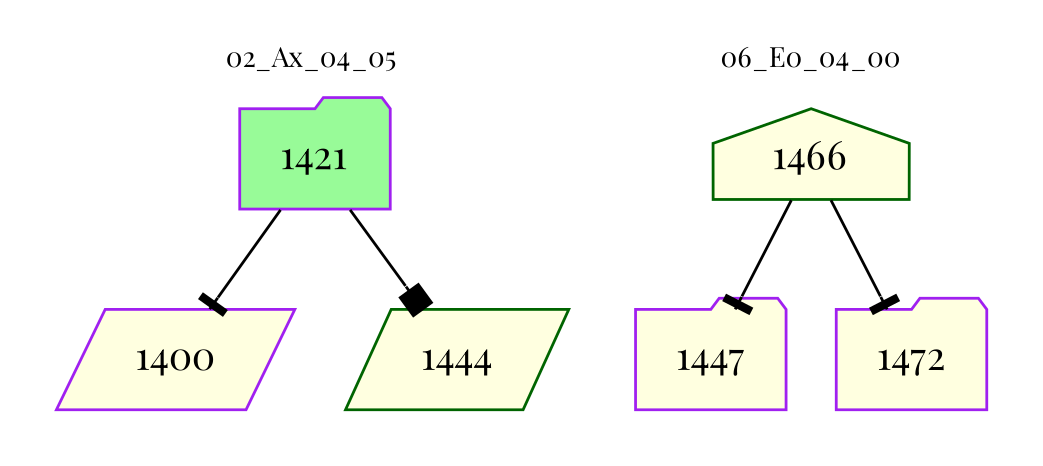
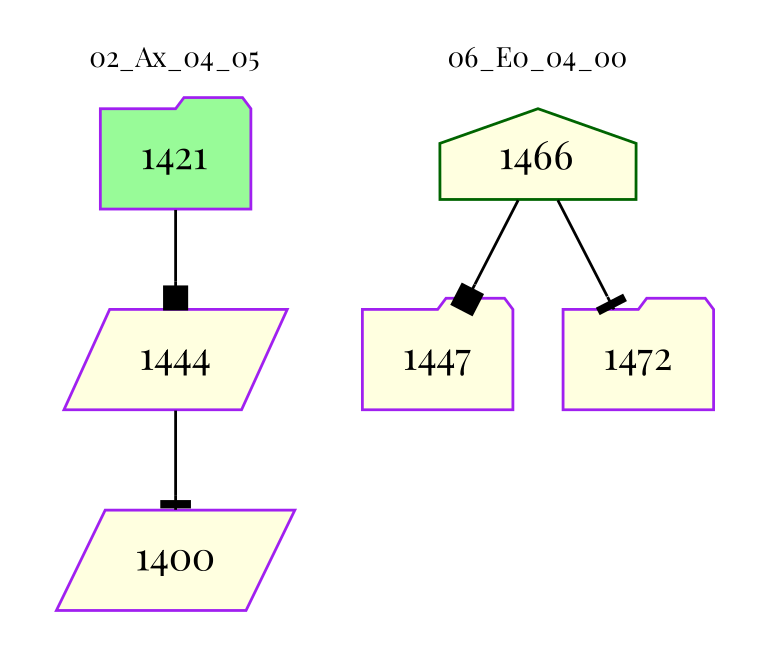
edge "1466" -> "1447": arrowhead tee -> box
edge "1421" -> "1400": now "1444" -> "1400"
node "1444": color darkgreen -> purple
